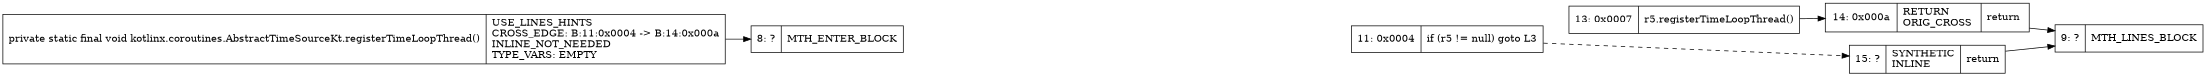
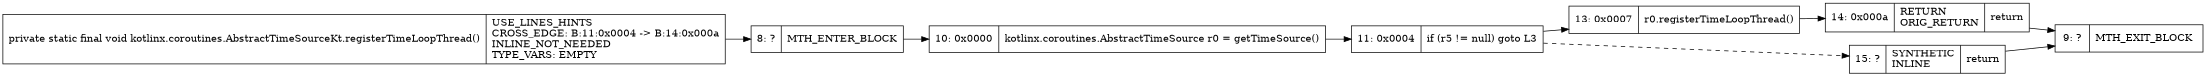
node "13: 0x0007": text "r5.registerTimeLoopThread()" -> "r0.registerTimeLoopThread()"
node "14: 0x000a": text "ORIG_CROSS" -> "ORIG_RETURN"
edge "11: 0x0004" -> "13: 0x0007": added
node "9: ?": text "MTH_LINES_BLOCK" -> "MTH_EXIT_BLOCK"
node "10: 0x0000": added
